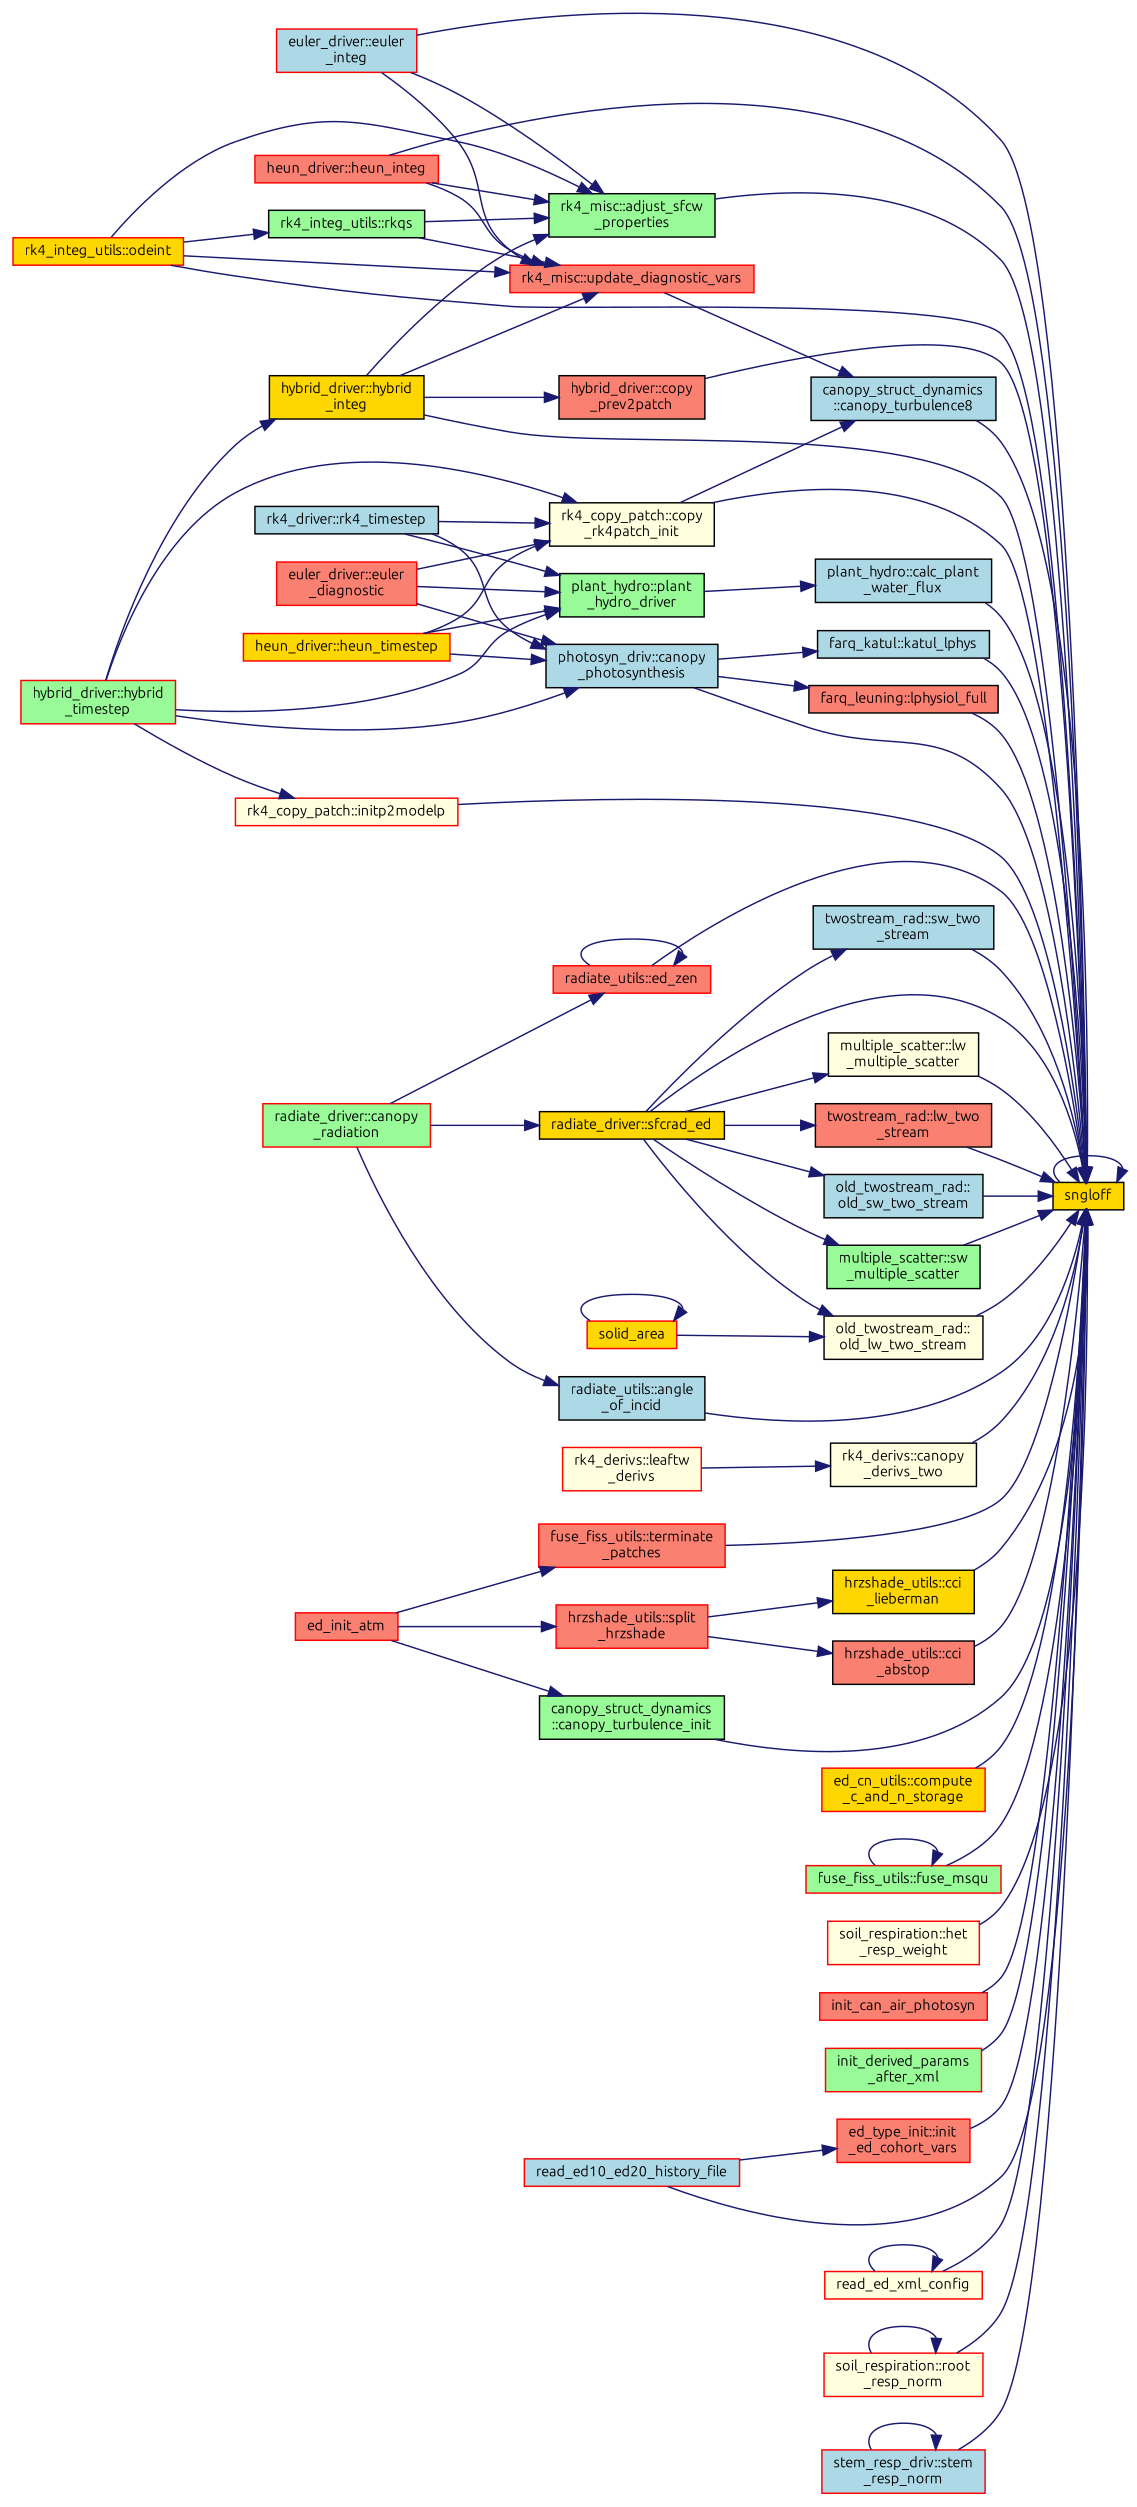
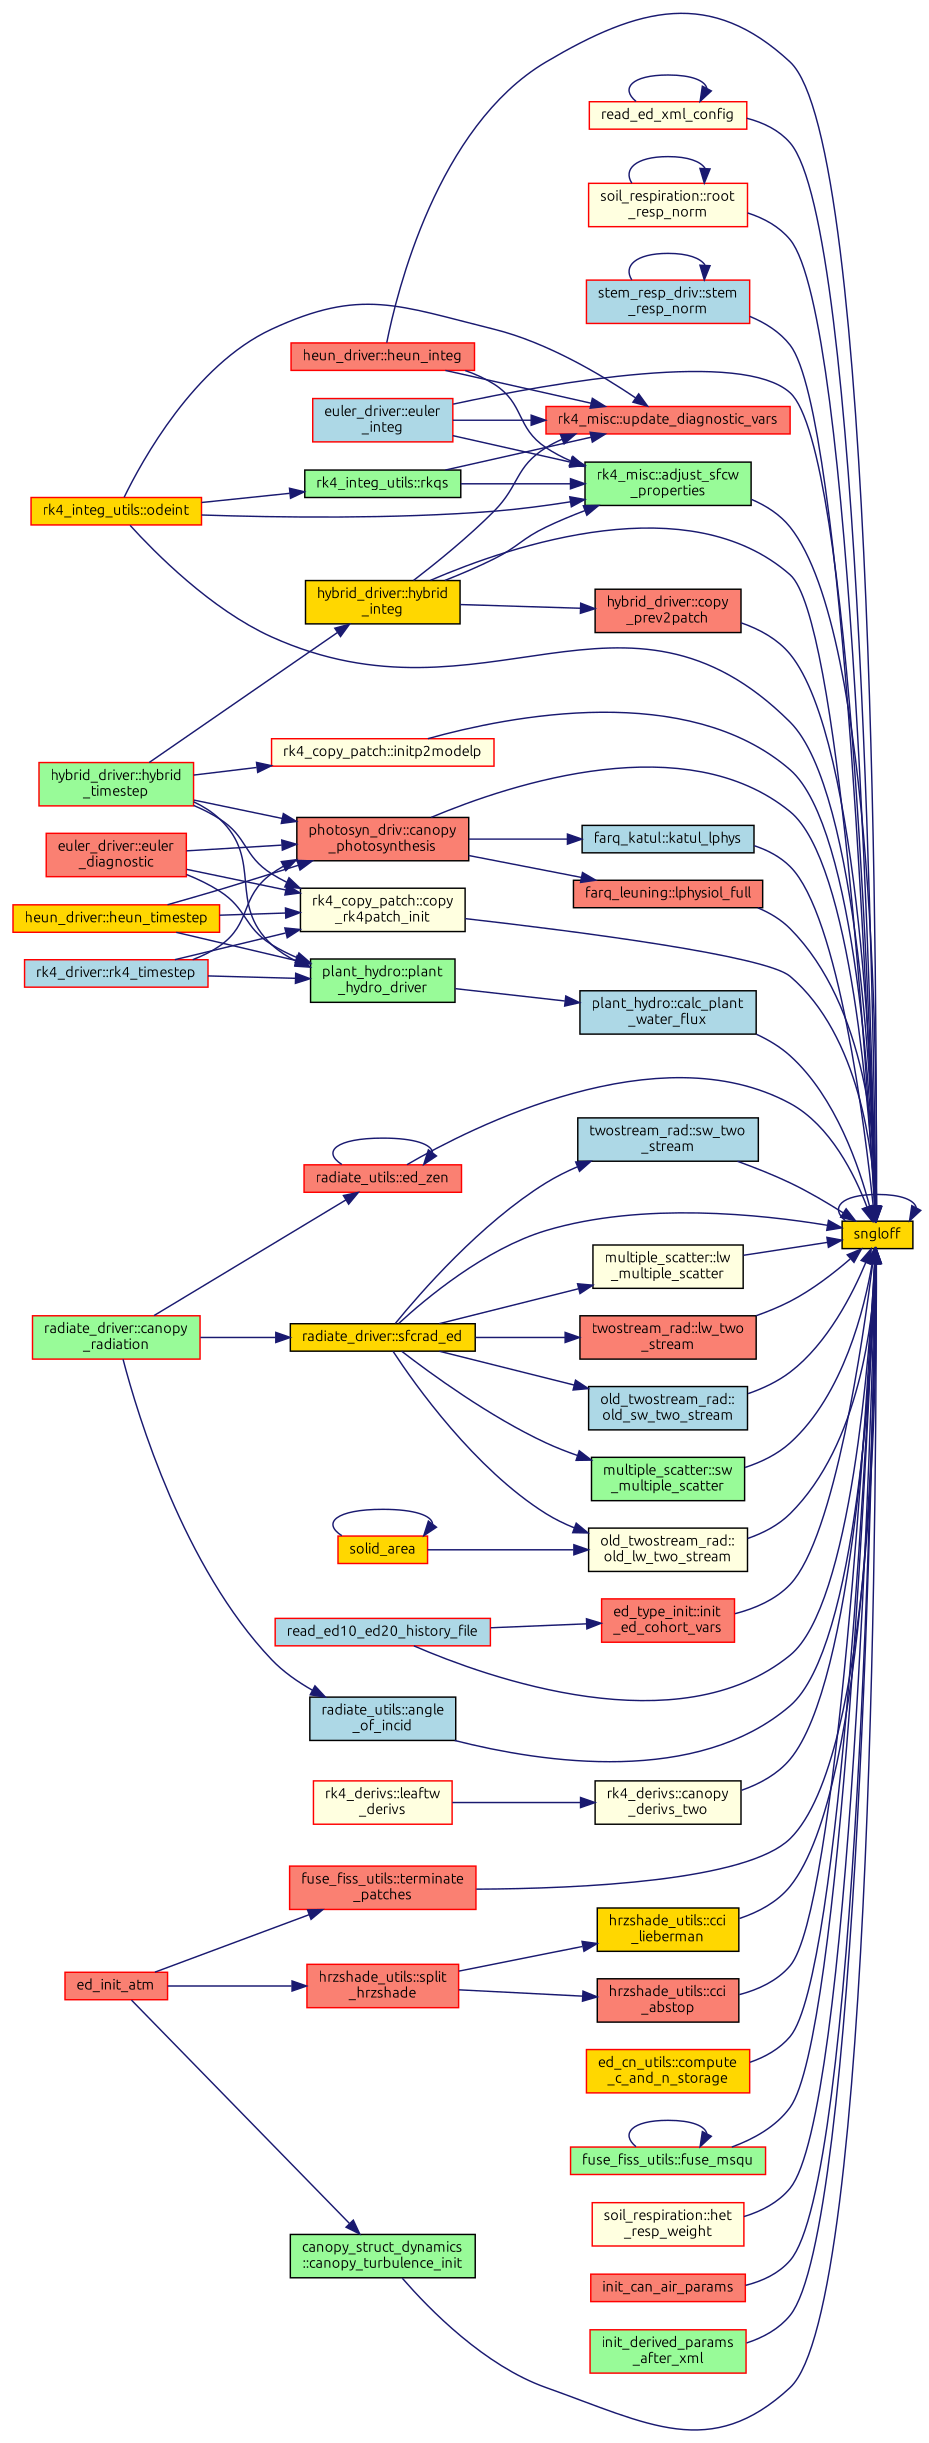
node "canopy_struct_dynamics ::canopy_turbulence8": removed
node "rk4_driver::rk4_timestep": color black -> red
node "photosyn_driv::canopy _photosynthesis": fillcolor lightblue -> salmon
node "init_can_air_photosyn": label "init_can_air_photosyn" -> "init_can_air_params"
